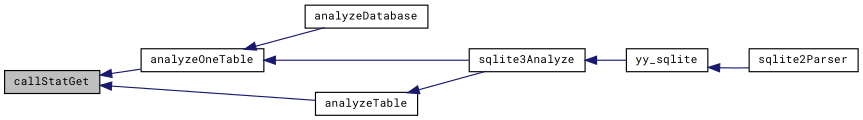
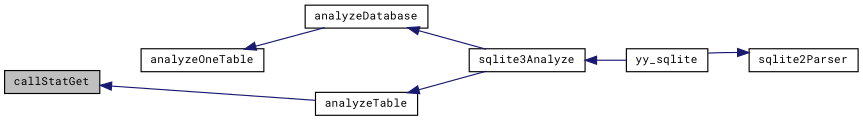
edge "sqlite3Analyze" -> "analyzeOneTable": now "sqlite3Analyze" -> "analyzeDatabase"
edge "sqlite2Parser" -> "yy_sqlite": reversed
edge "analyzeOneTable" -> "callStatGet": removed
